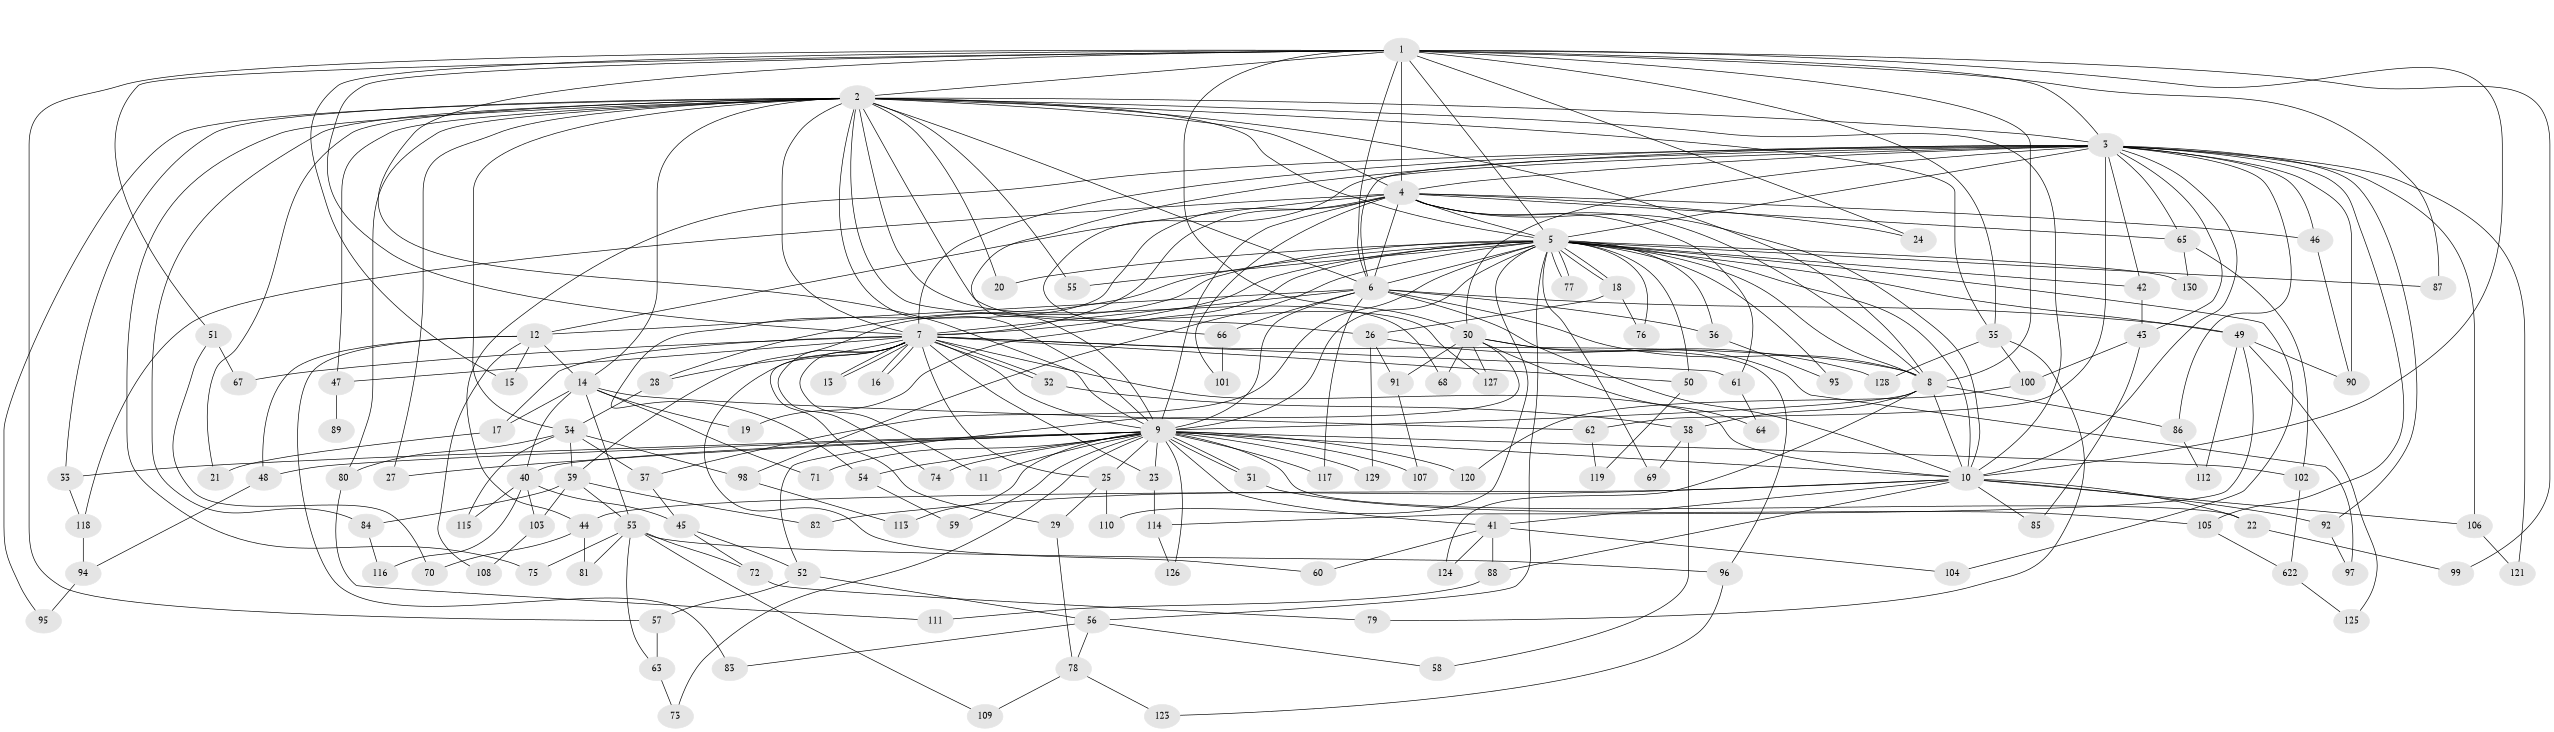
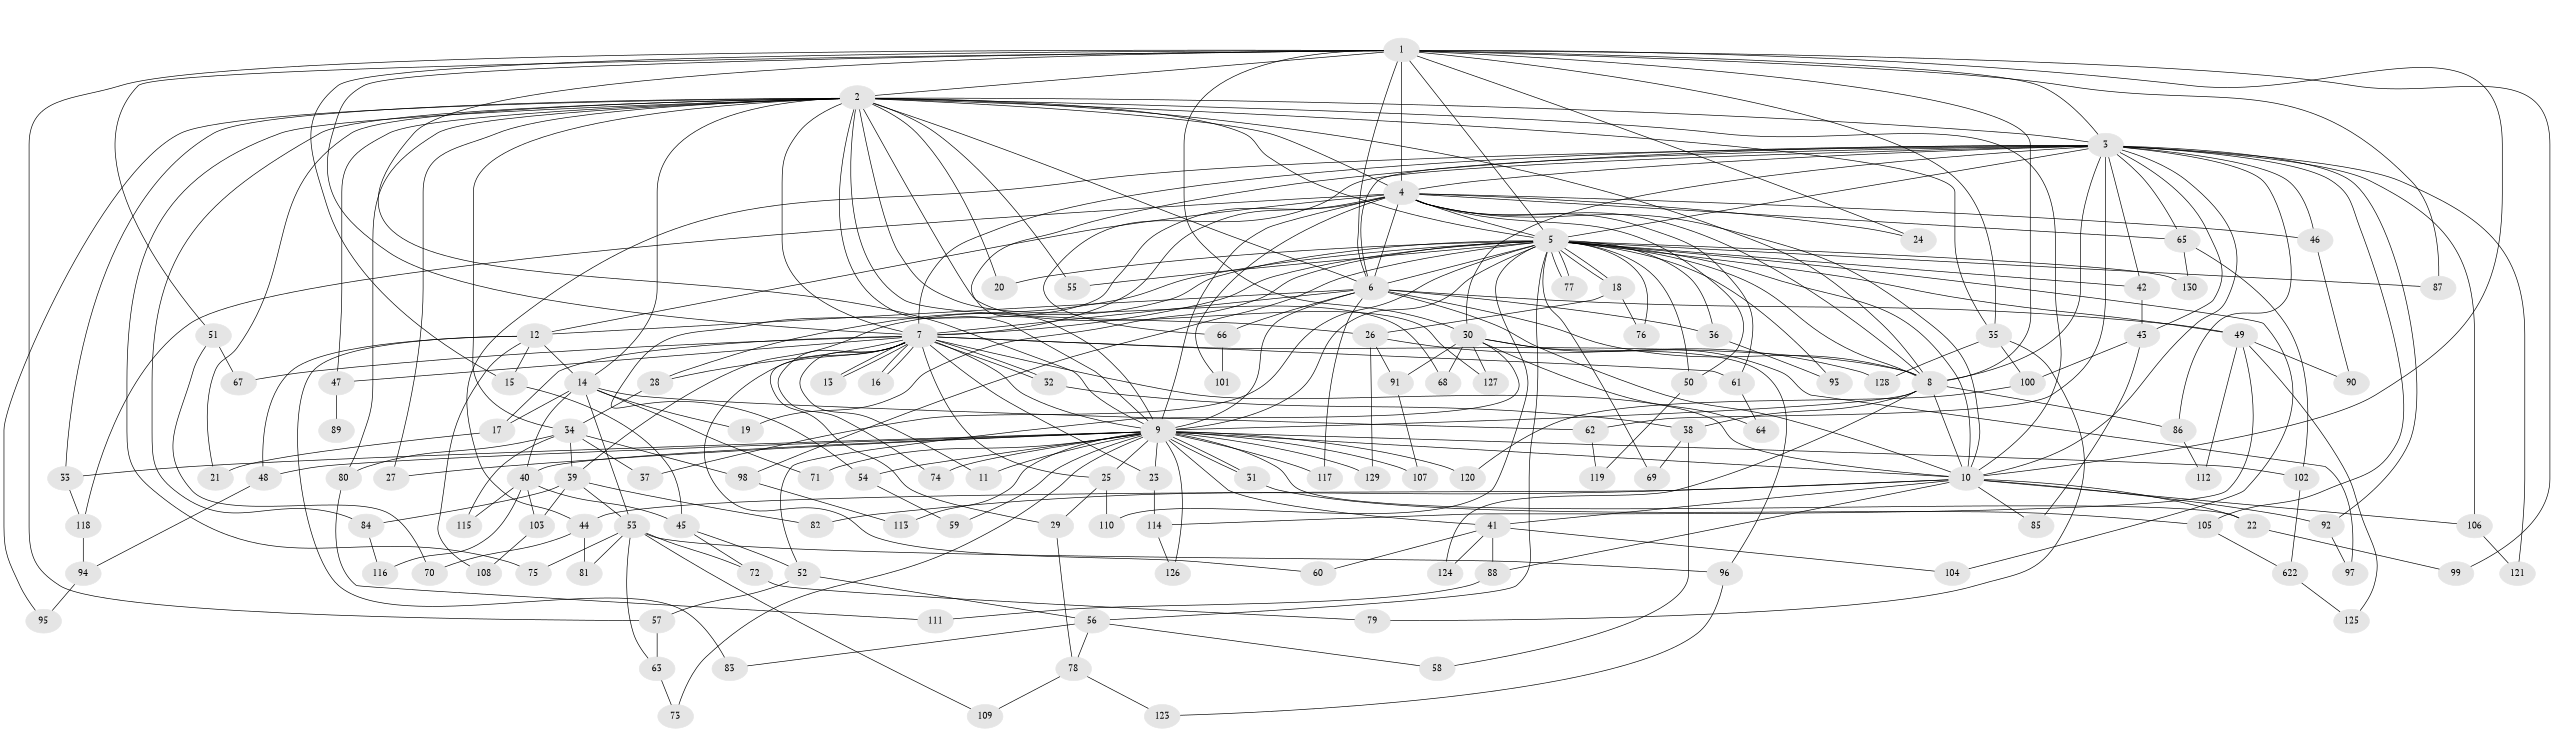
edge "3" -- "90": now "3" -- "8"
edge "7" -- "50": now "4" -- "50"
edge "37" -- "45": now "15" -- "45"
